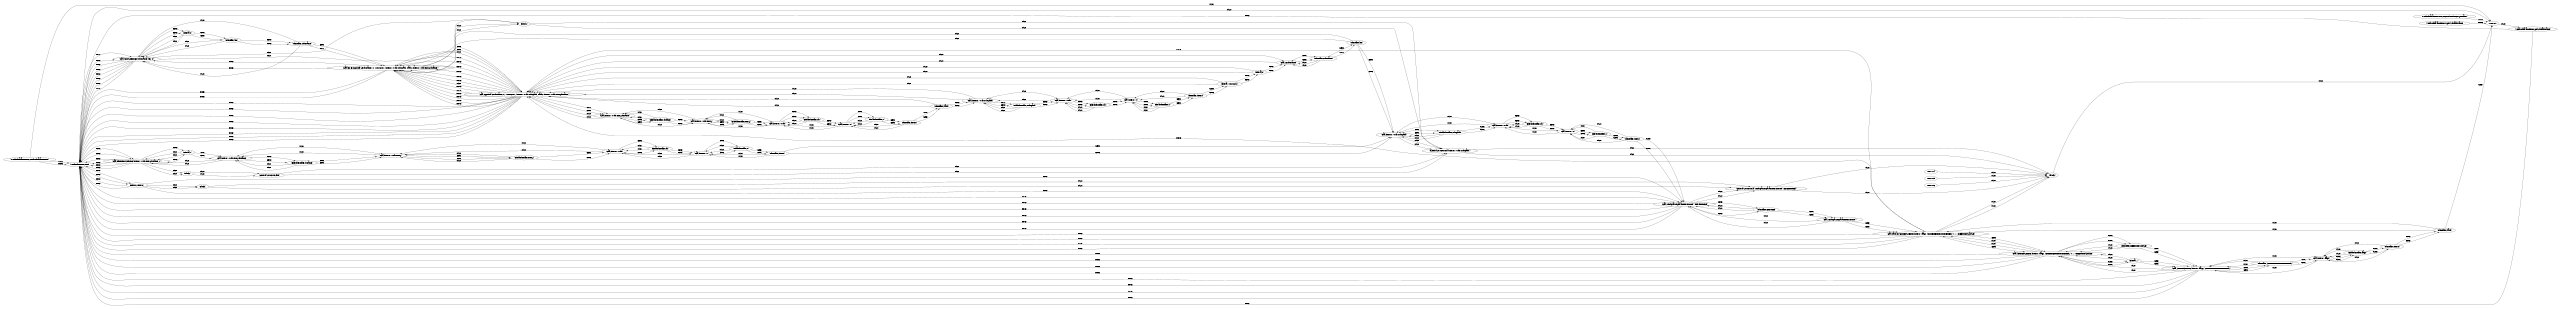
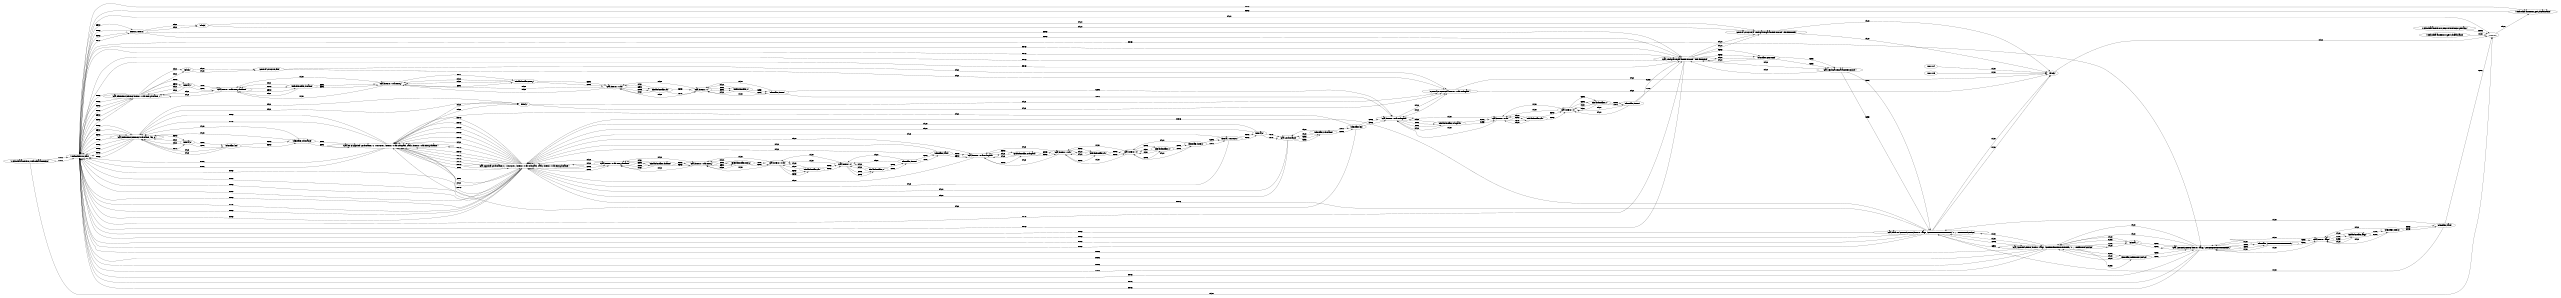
edge "(MethodParameterOut,getSubPathname)" -> "1000100": label "DDG: " -> "AST: "
node "(Call,SPL_STRINGL(sub_name, len, 0))": label "(Call,SPL_STRINGL(sub_name, len, 0))" -> "(Call,RETURN_STRINGL(sub_name, len, 0))"
node "1000106": removed
